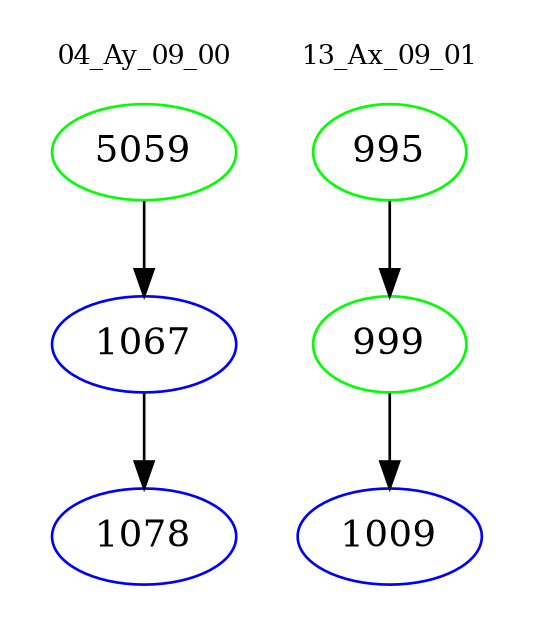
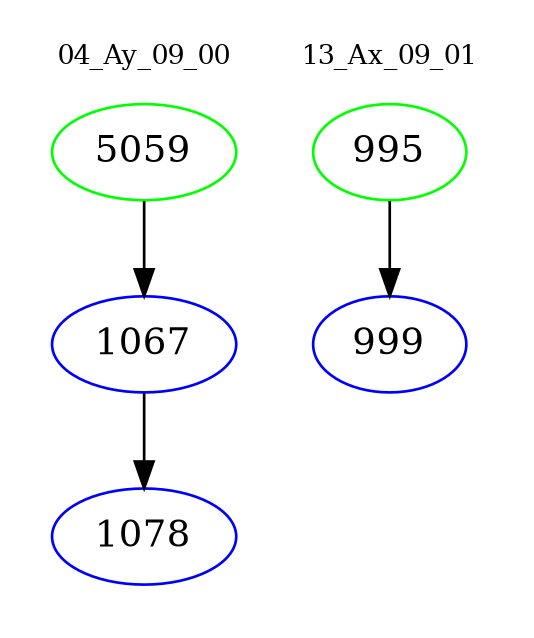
node "999": color green -> blue
node "1009": removed
